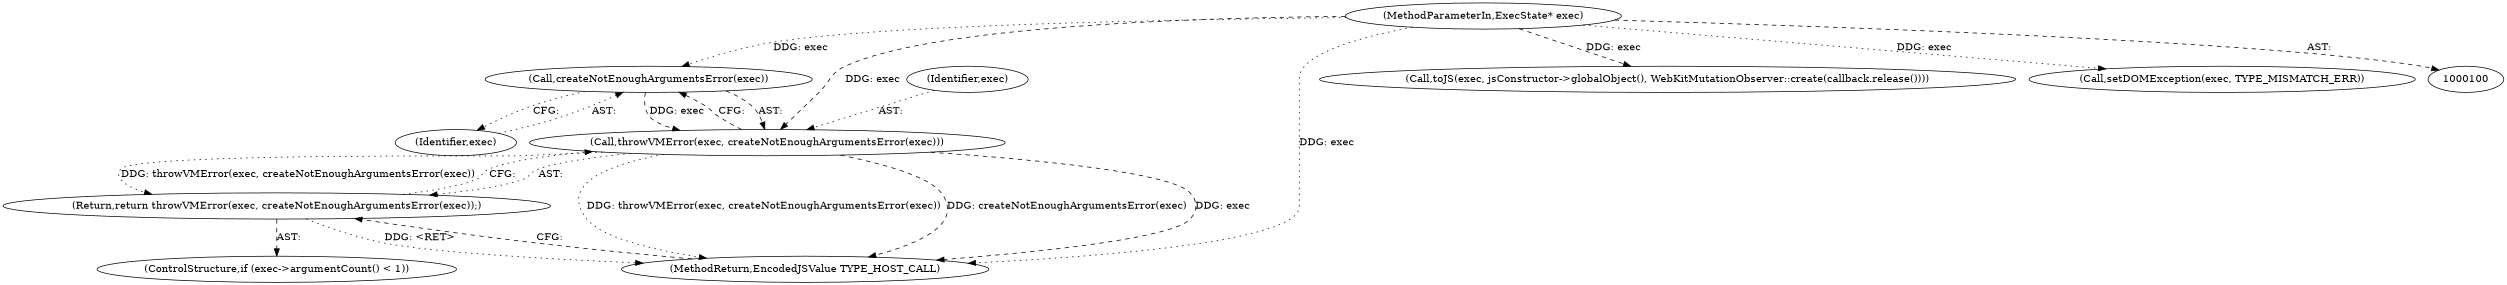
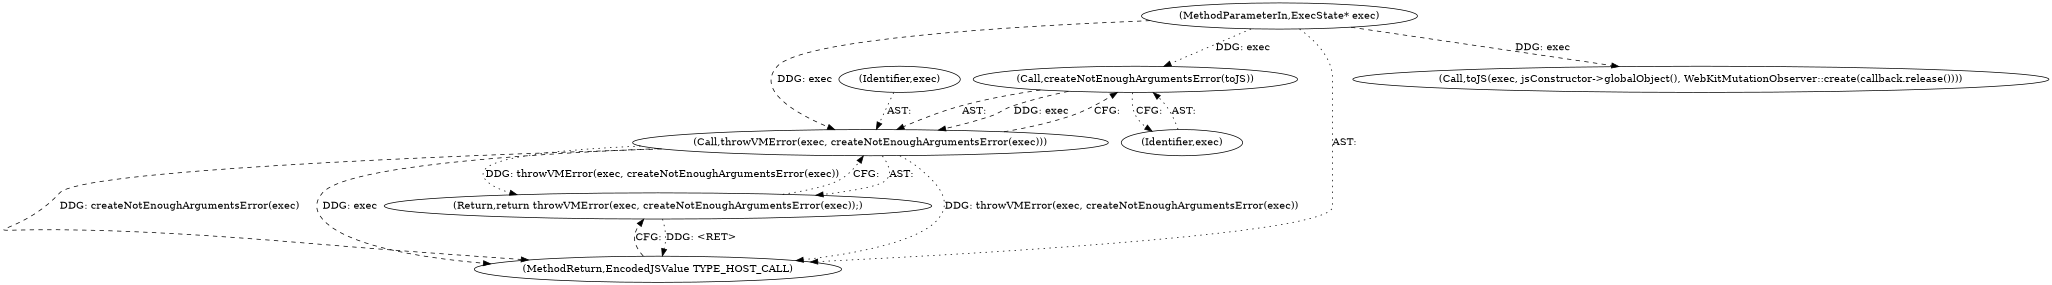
node "(Call,createNotEnoughArgumentsError(exec))": label "(Call,createNotEnoughArgumentsError(exec))" -> "(Call,createNotEnoughArgumentsError(toJS))"
node "(Call,setDOMException(exec, TYPE_MISMATCH_ERR))": removed
node "1000100": removed
edge "(MethodParameterIn,ExecState* exec)" -> "(MethodReturn,EncodedJSValue TYPE_HOST_CALL)": label "DDG: exec" -> "AST: "
node "(ControlStructure,if (exec->argumentCount() < 1))": removed
